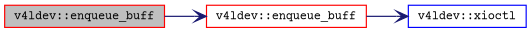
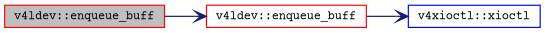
node "v4ldev::xioctl": label "v4ldev::xioctl" -> "v4xioctl::xioctl"
